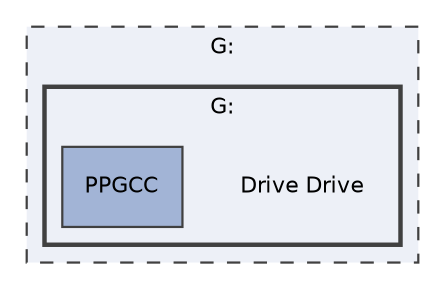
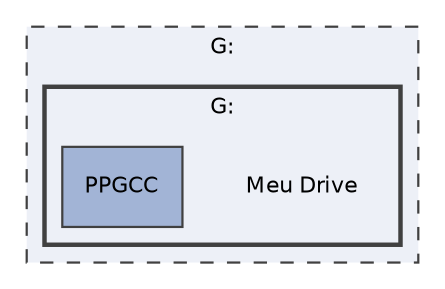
node "Drive Drive": label "Drive Drive" -> "Meu Drive"
